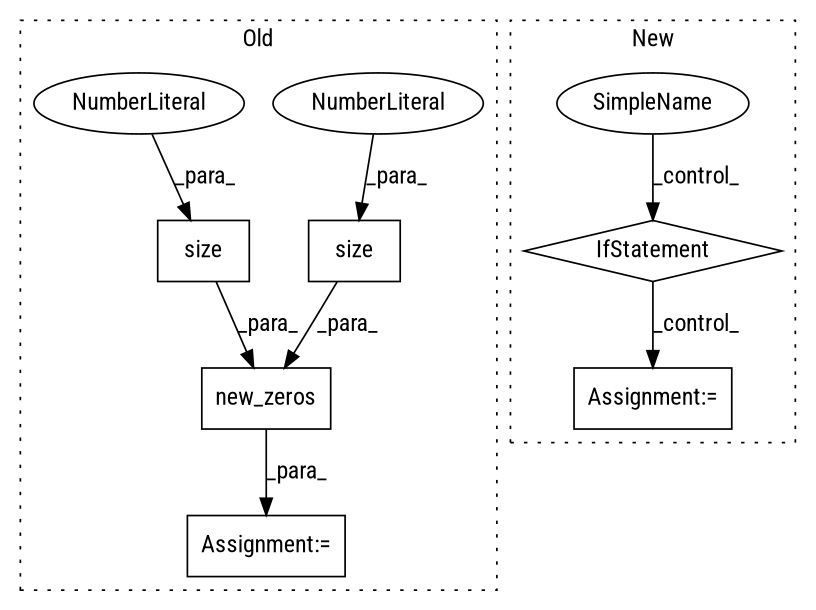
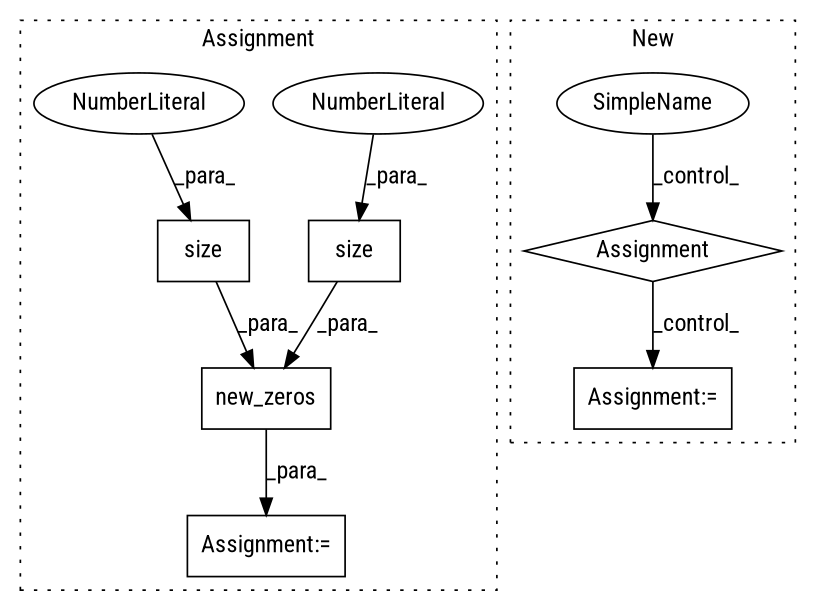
cluster "Old": label "Old" -> "Assignment"
node "IfStatement": label "IfStatement" -> "Assignment"
